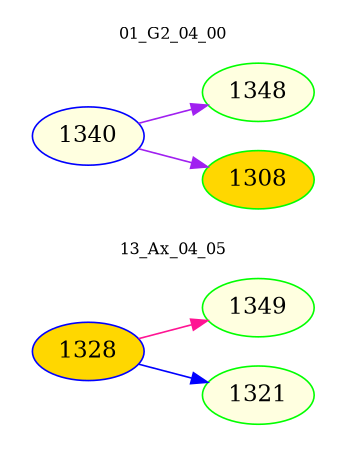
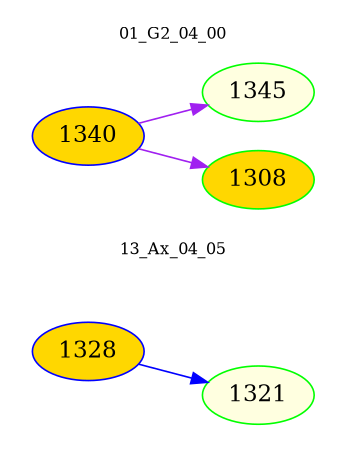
node "1348": label "1348" -> "1345"
node "1340": fillcolor lightyellow -> gold
node "1349": removed
